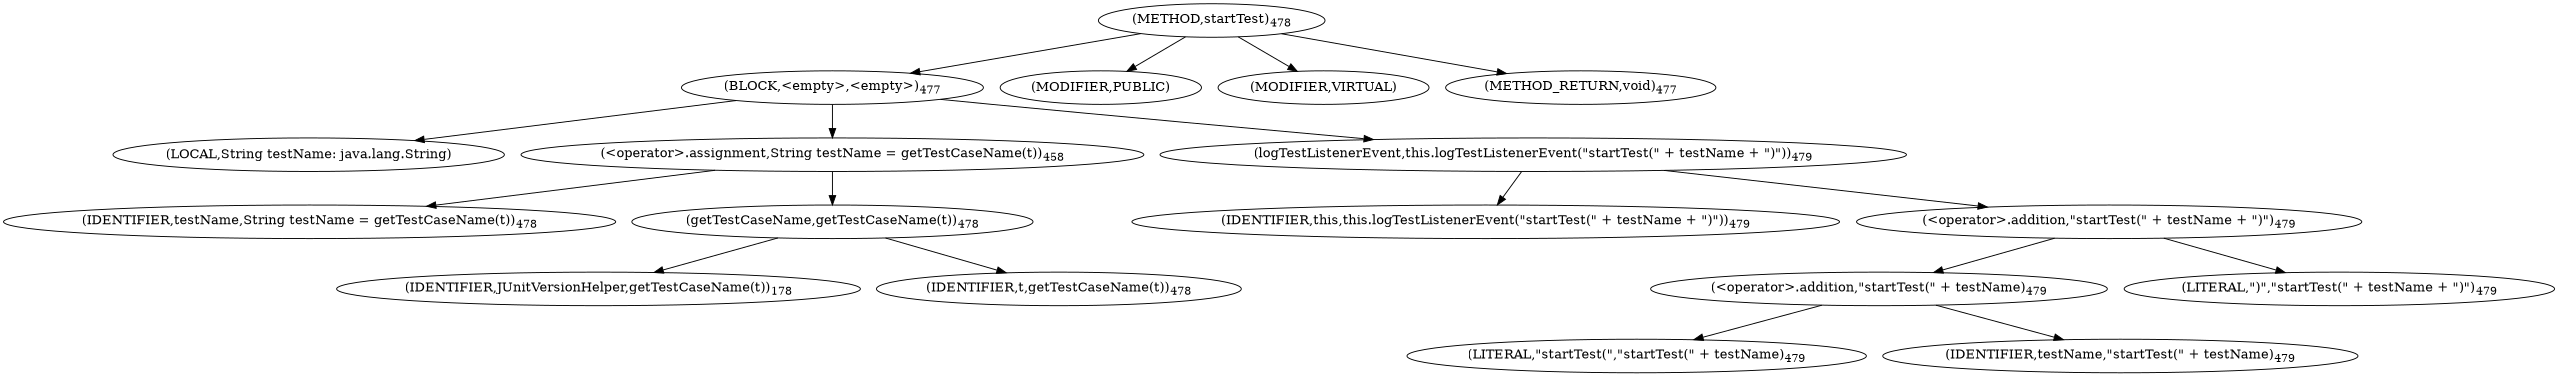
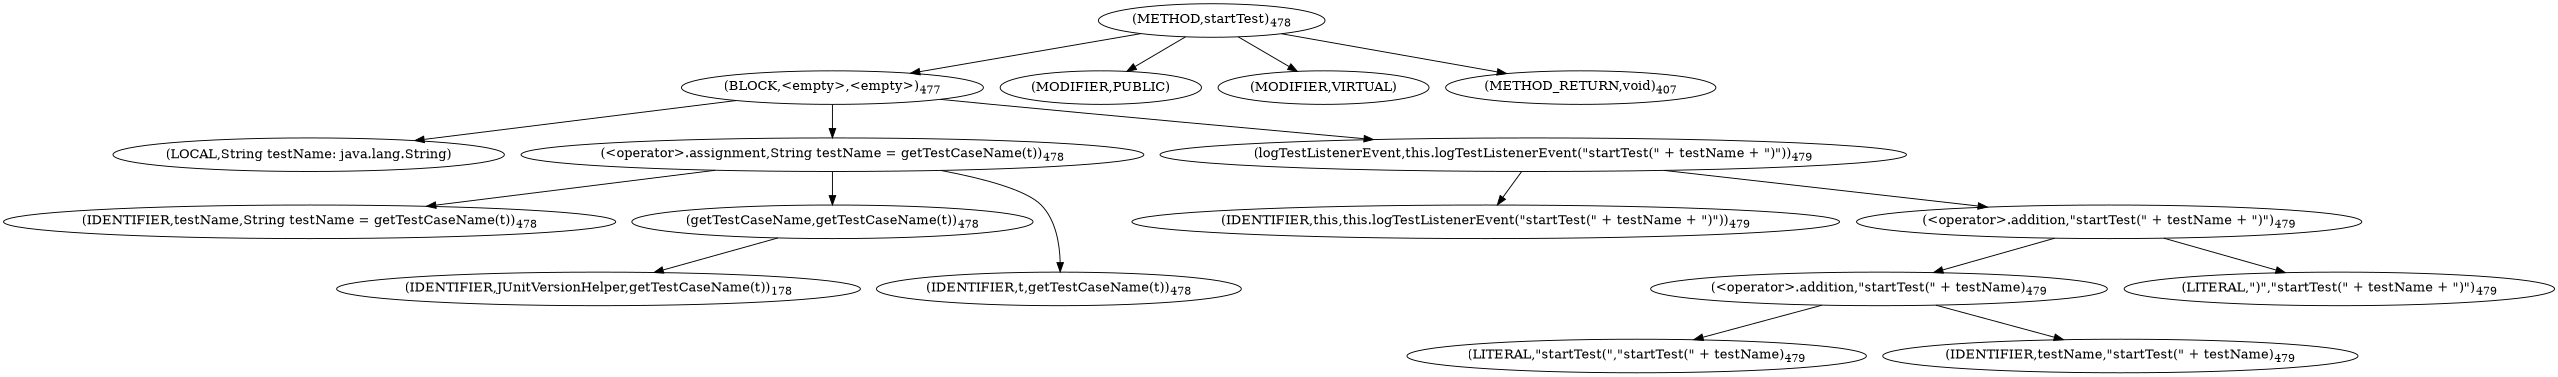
node "(METHOD_RETURN,void)": text "477" -> "407"
node "(<operator>.assignment,String testName = getTestCaseName(t))": text "458" -> "478"
edge "(getTestCaseName,getTestCaseName(t))" -> "(IDENTIFIER,t,getTestCaseName(t))": now "(<operator>.assignment,String testName = getTestCaseName(t))" -> "(IDENTIFIER,t,getTestCaseName(t))"
